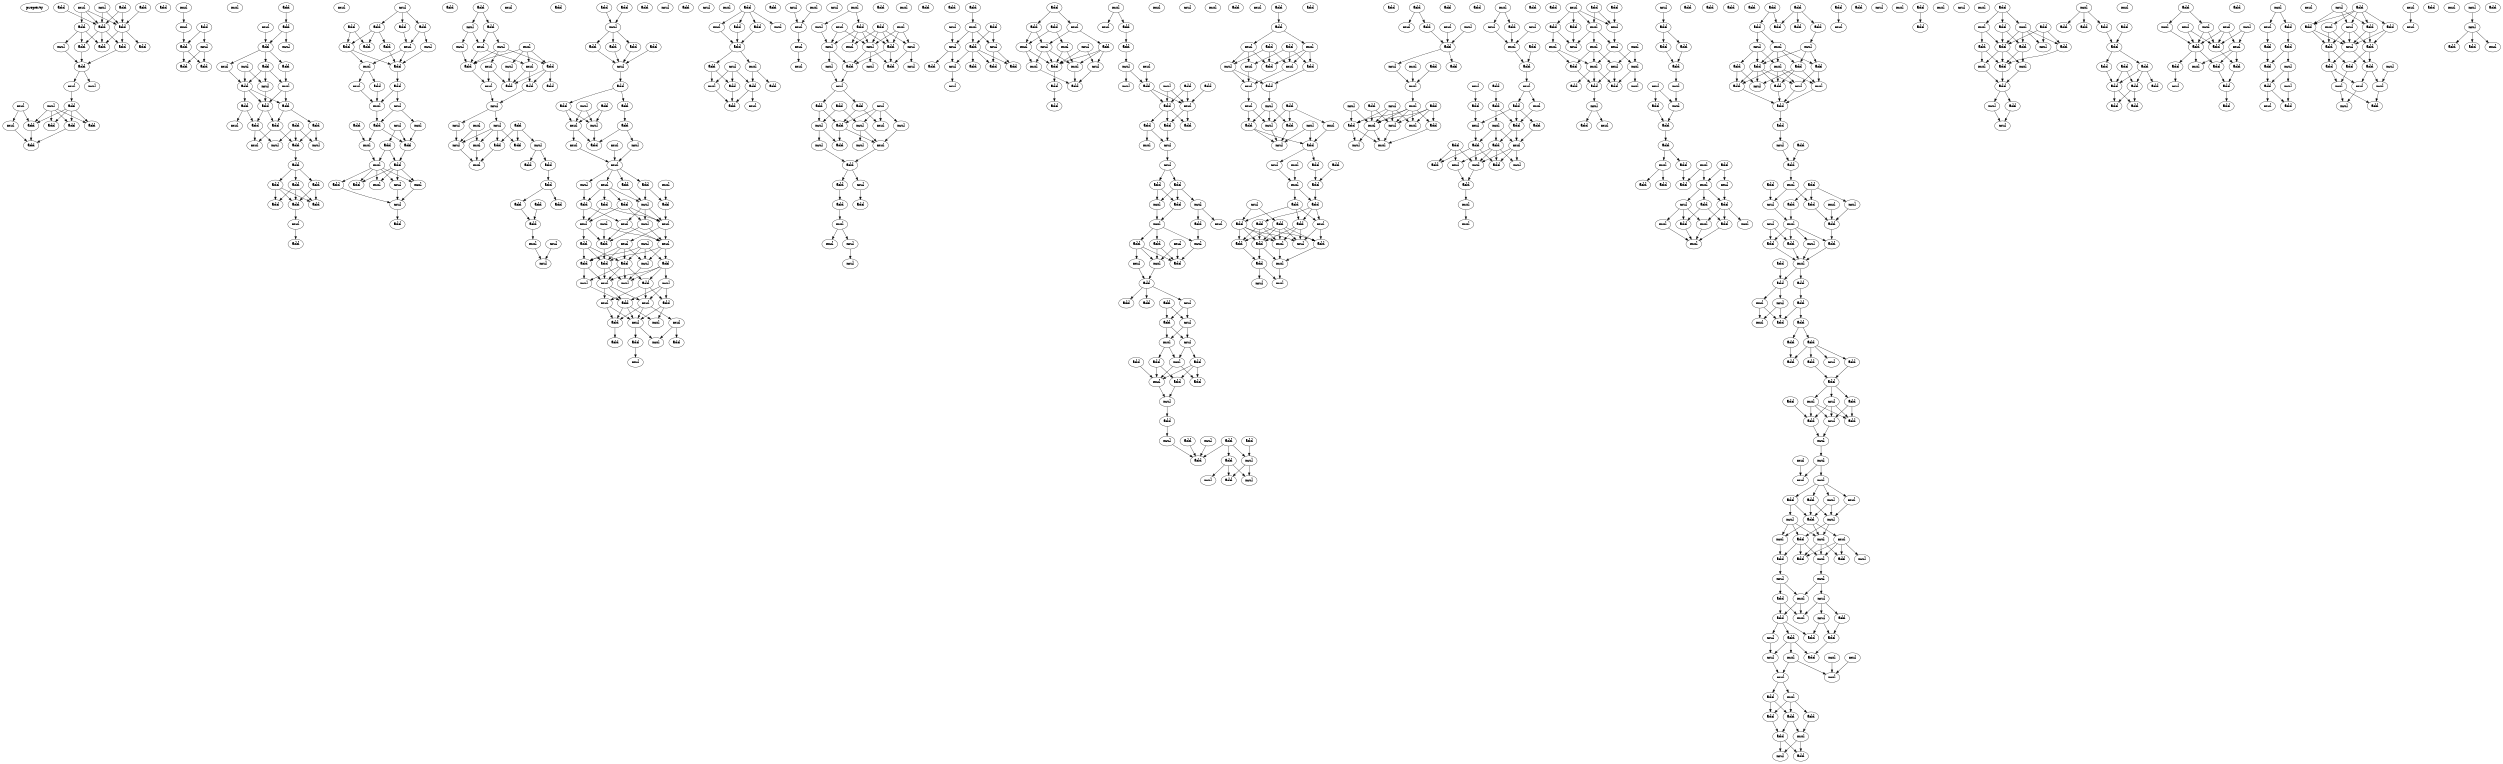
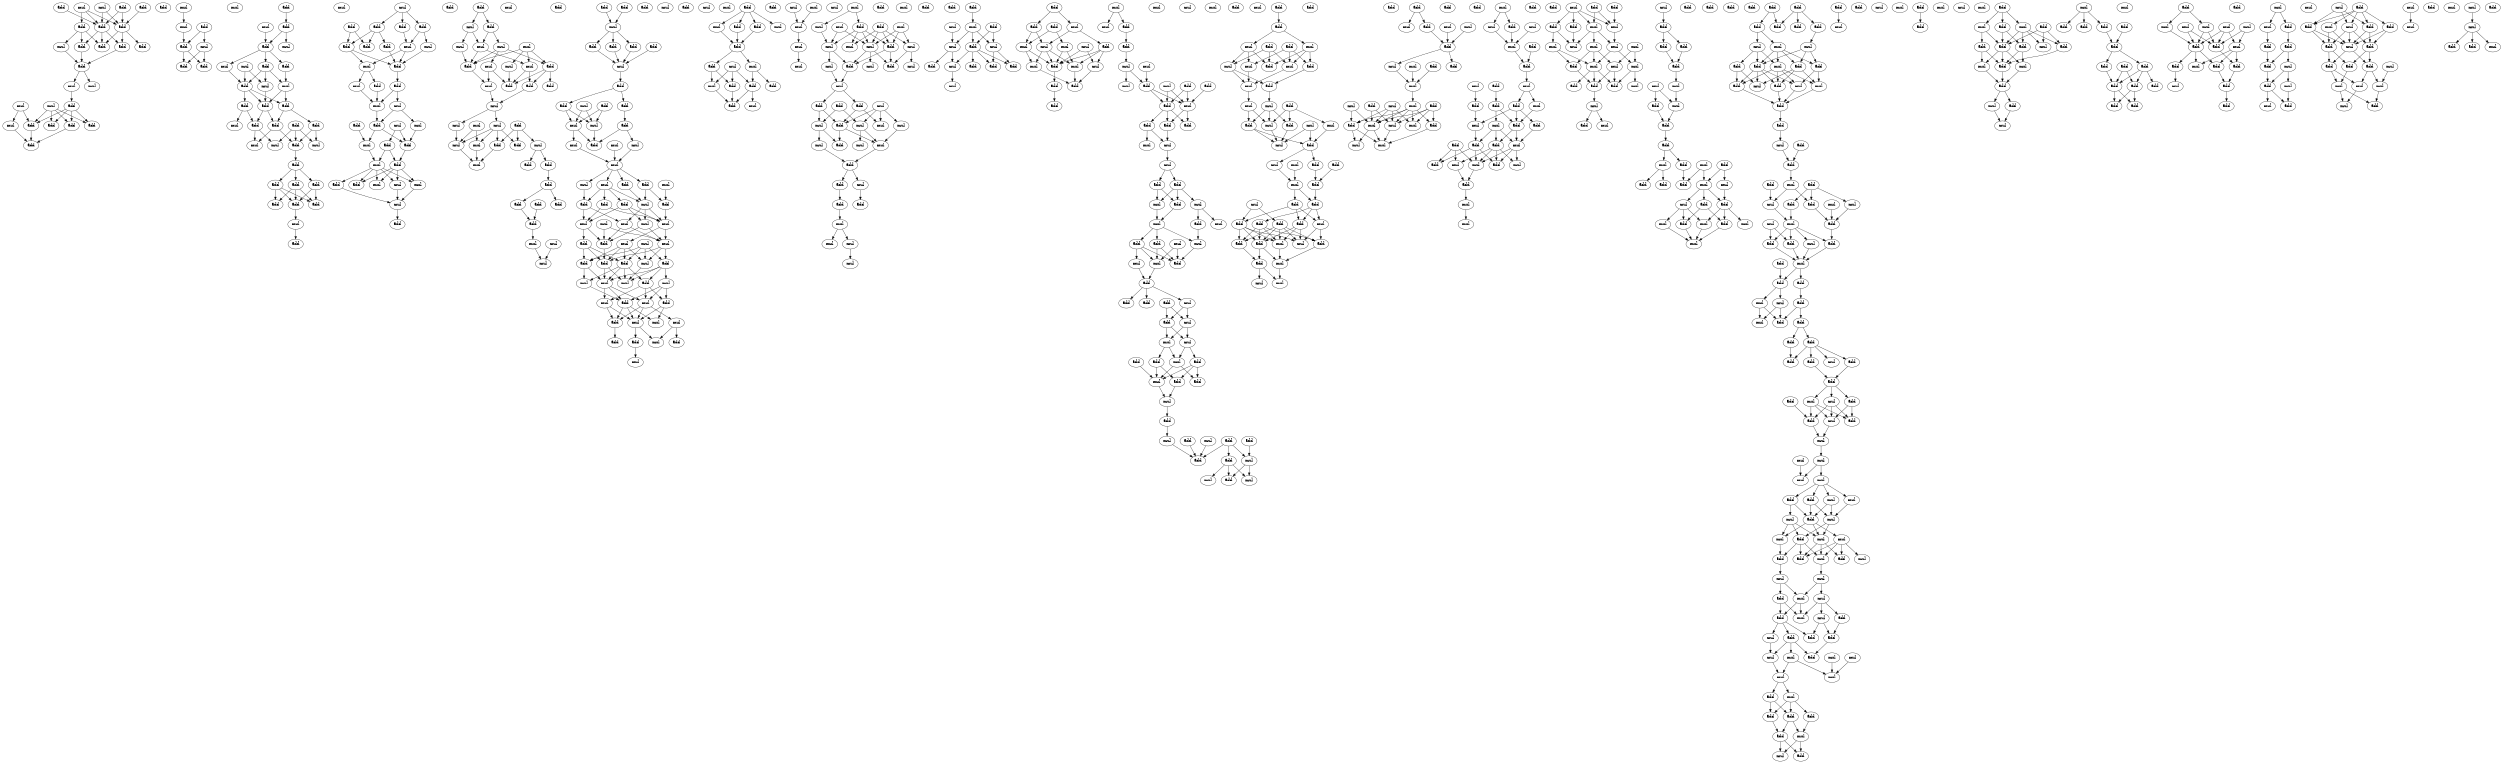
node "property": removed
